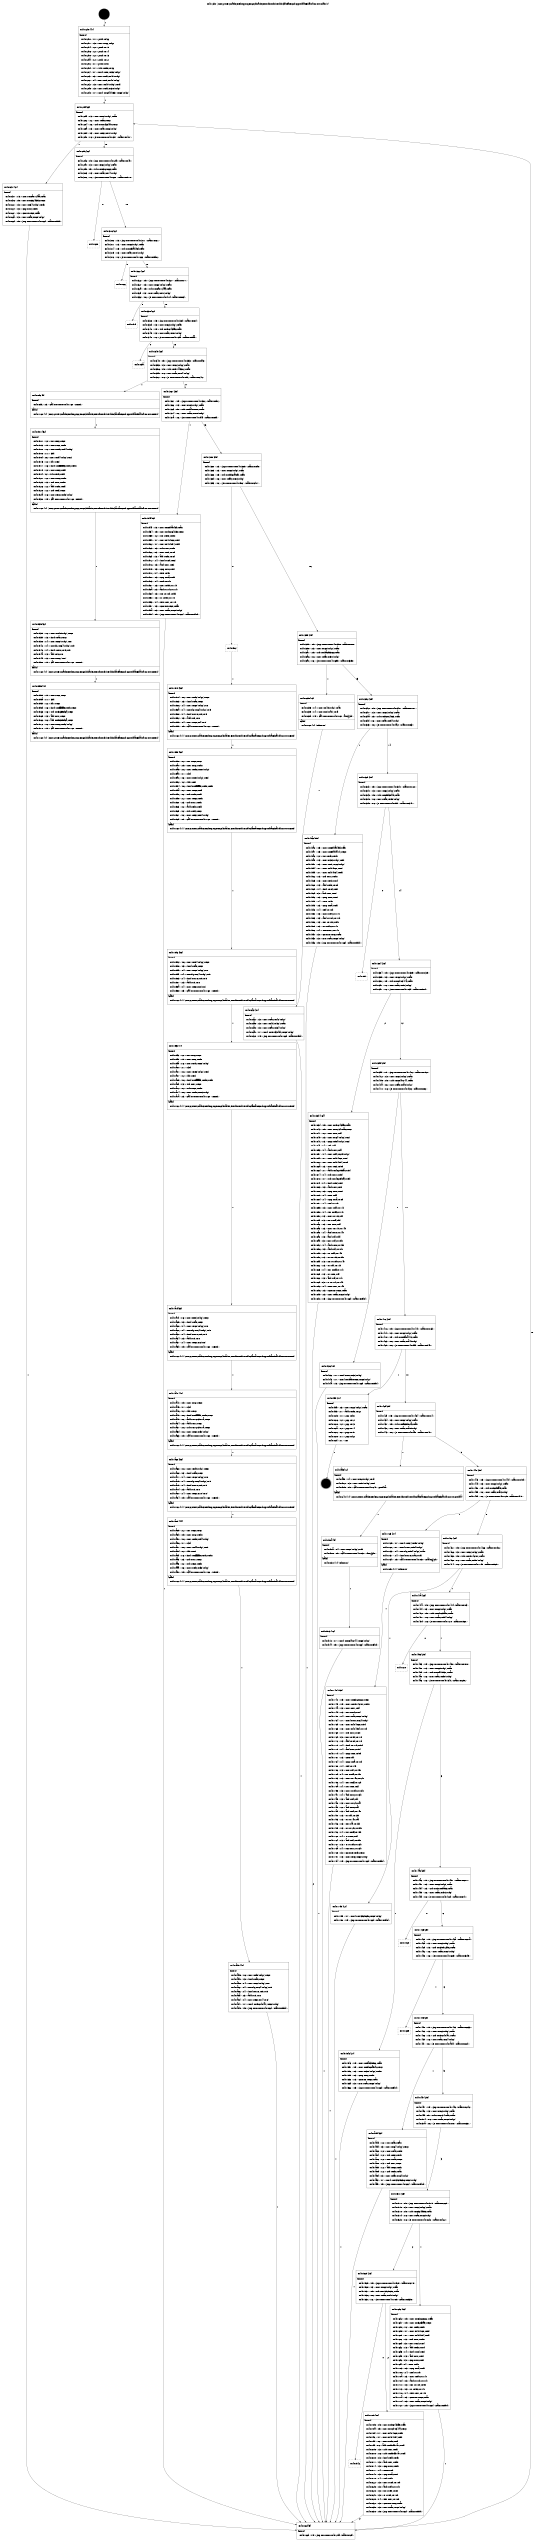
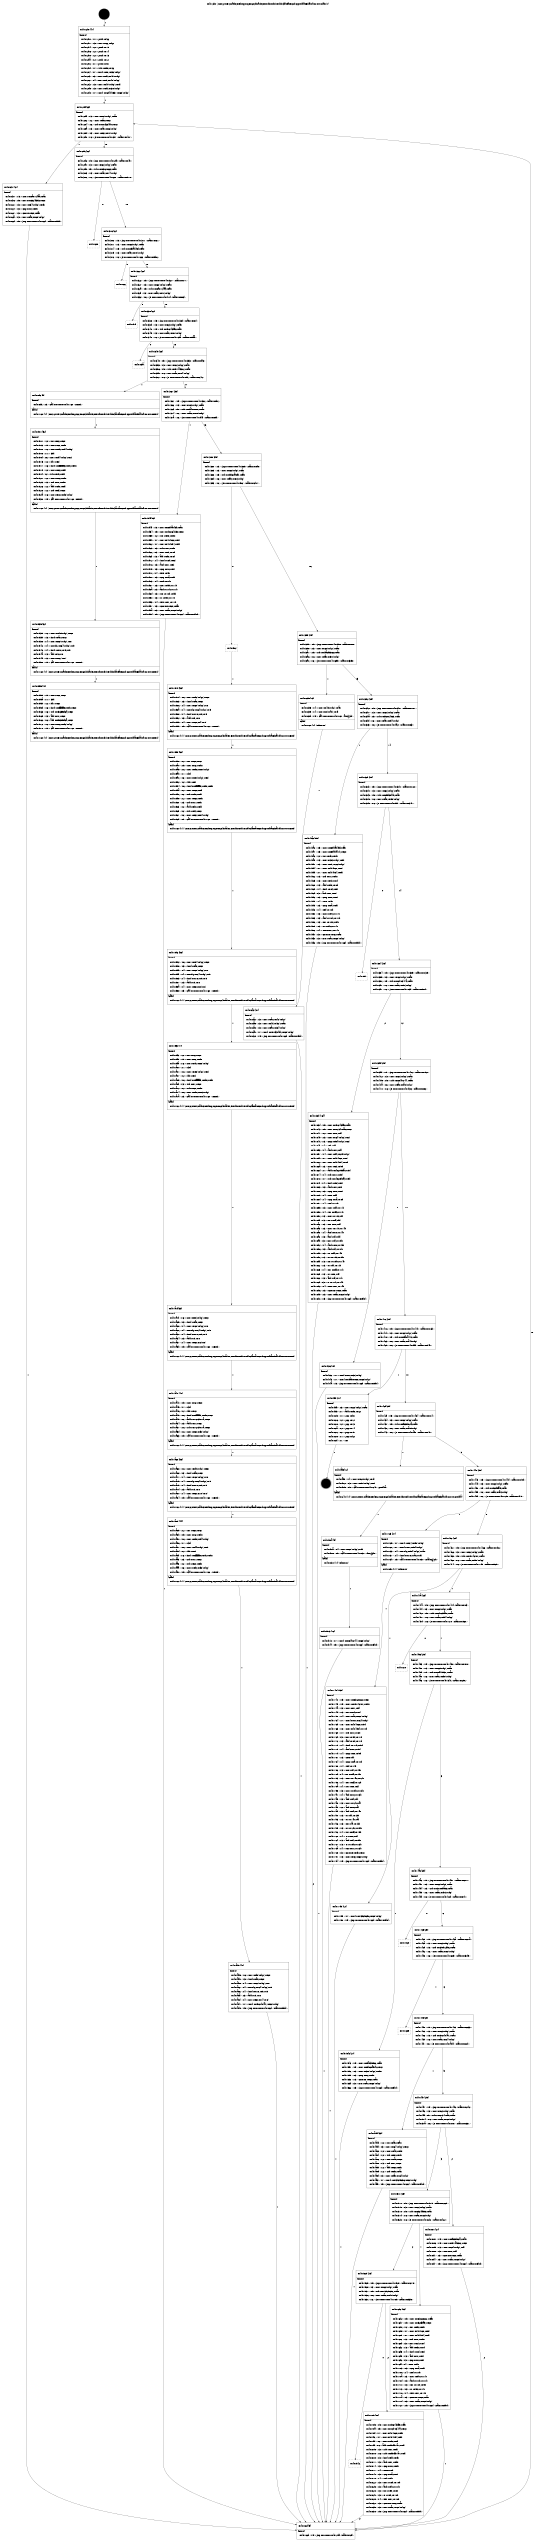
node "0x4018e1 [27]": added
